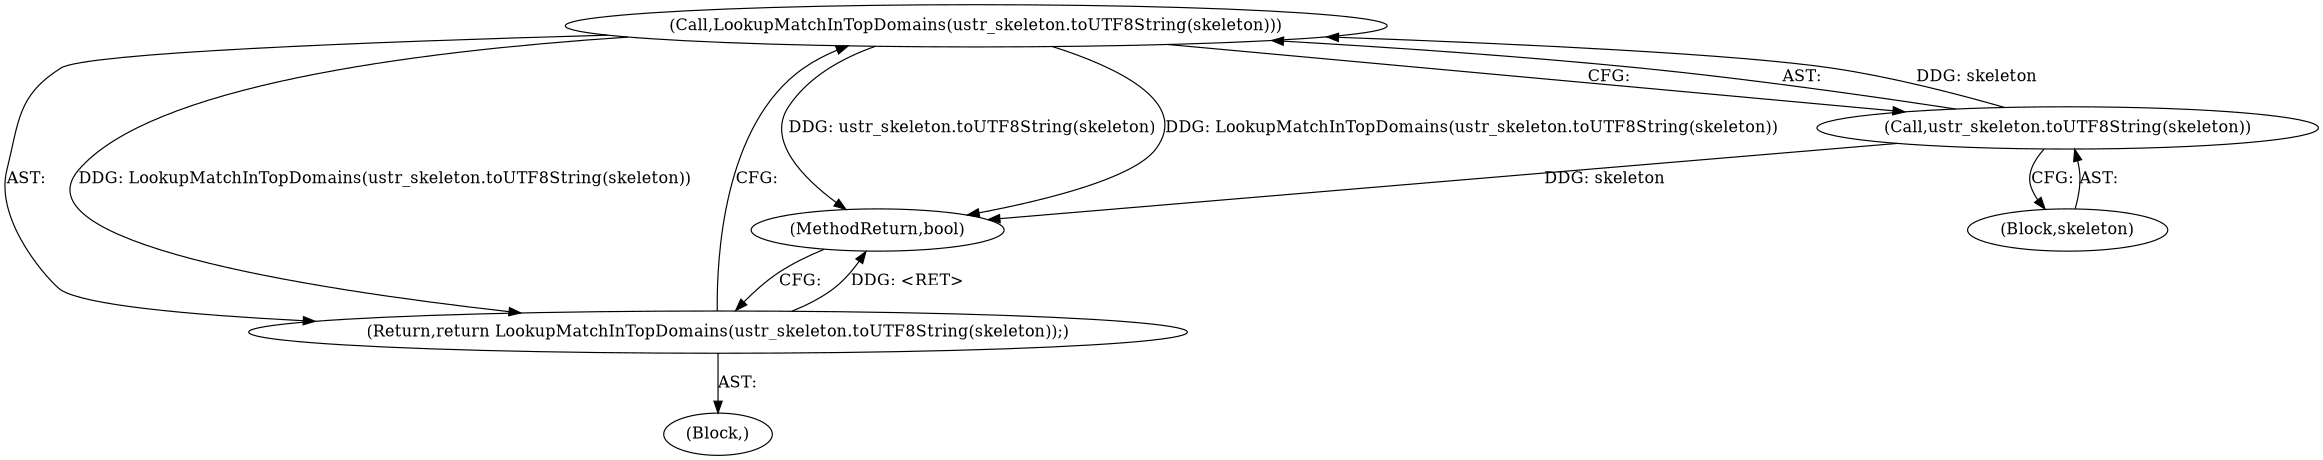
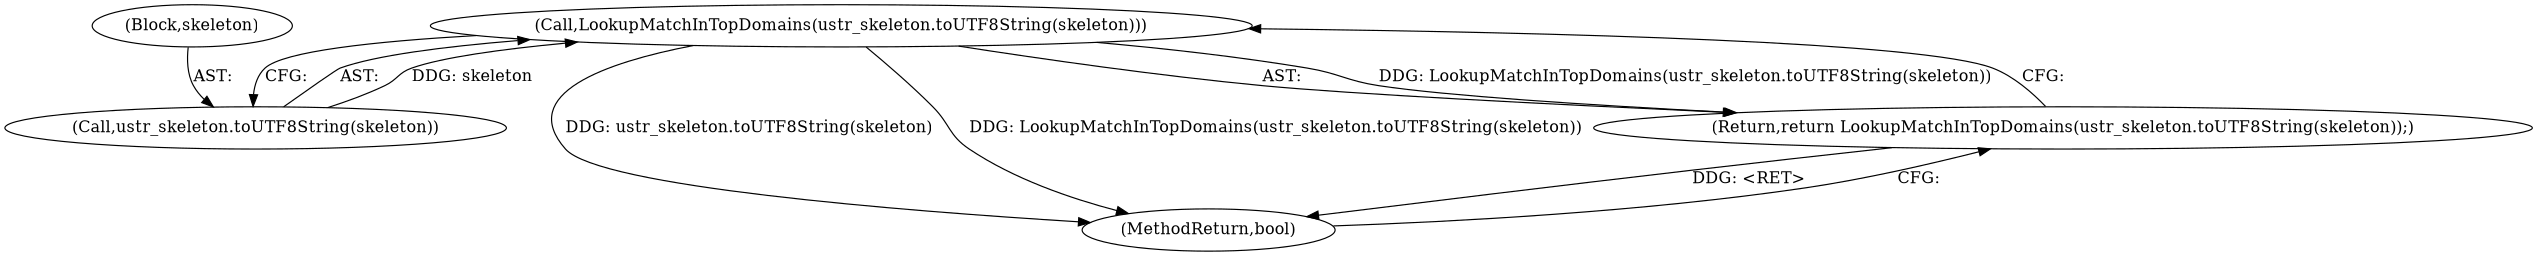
edge "(Call,ustr_skeleton.toUTF8String(skeleton))" -> "(Block,skeleton)": removed, label "CFG:"
edge "(Call,ustr_skeleton.toUTF8String(skeleton))" -> "(MethodReturn,bool)": removed, label "DDG: skeleton"
node "(Block,)": removed
